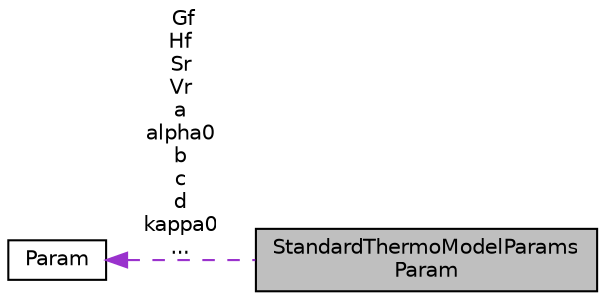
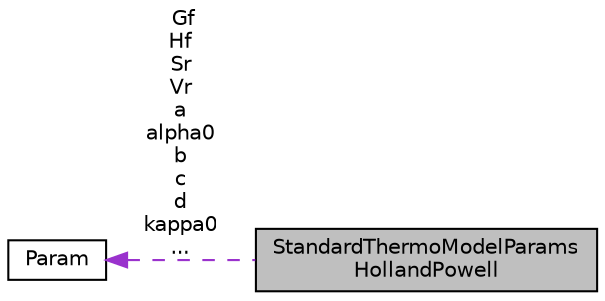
node "StandardThermoModelParams Param": label "StandardThermoModelParams Param" -> "StandardThermoModelParams HollandPowell"
